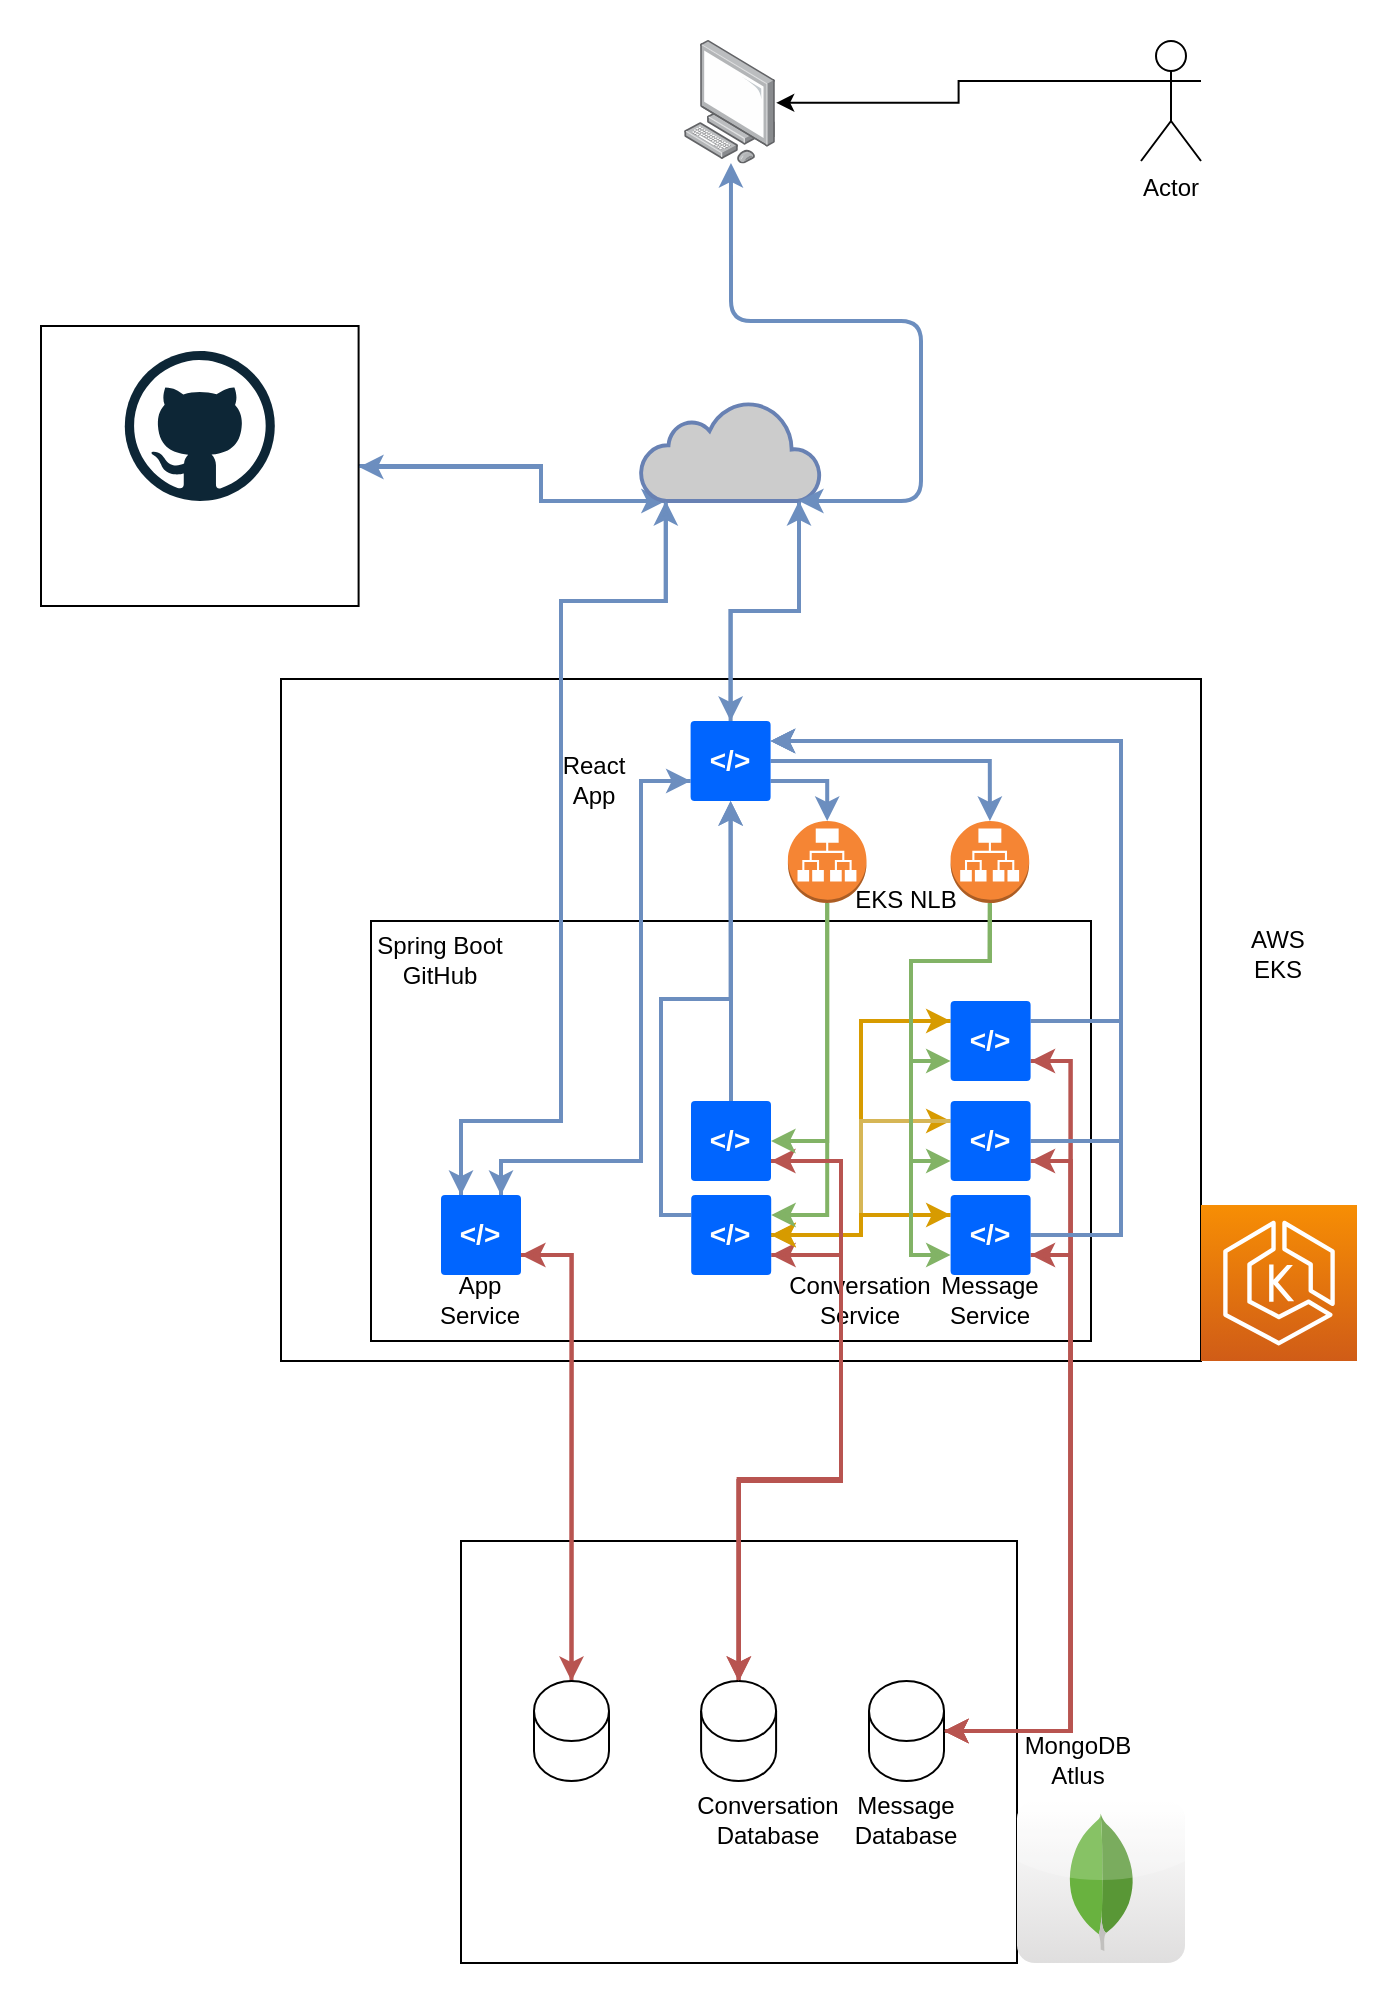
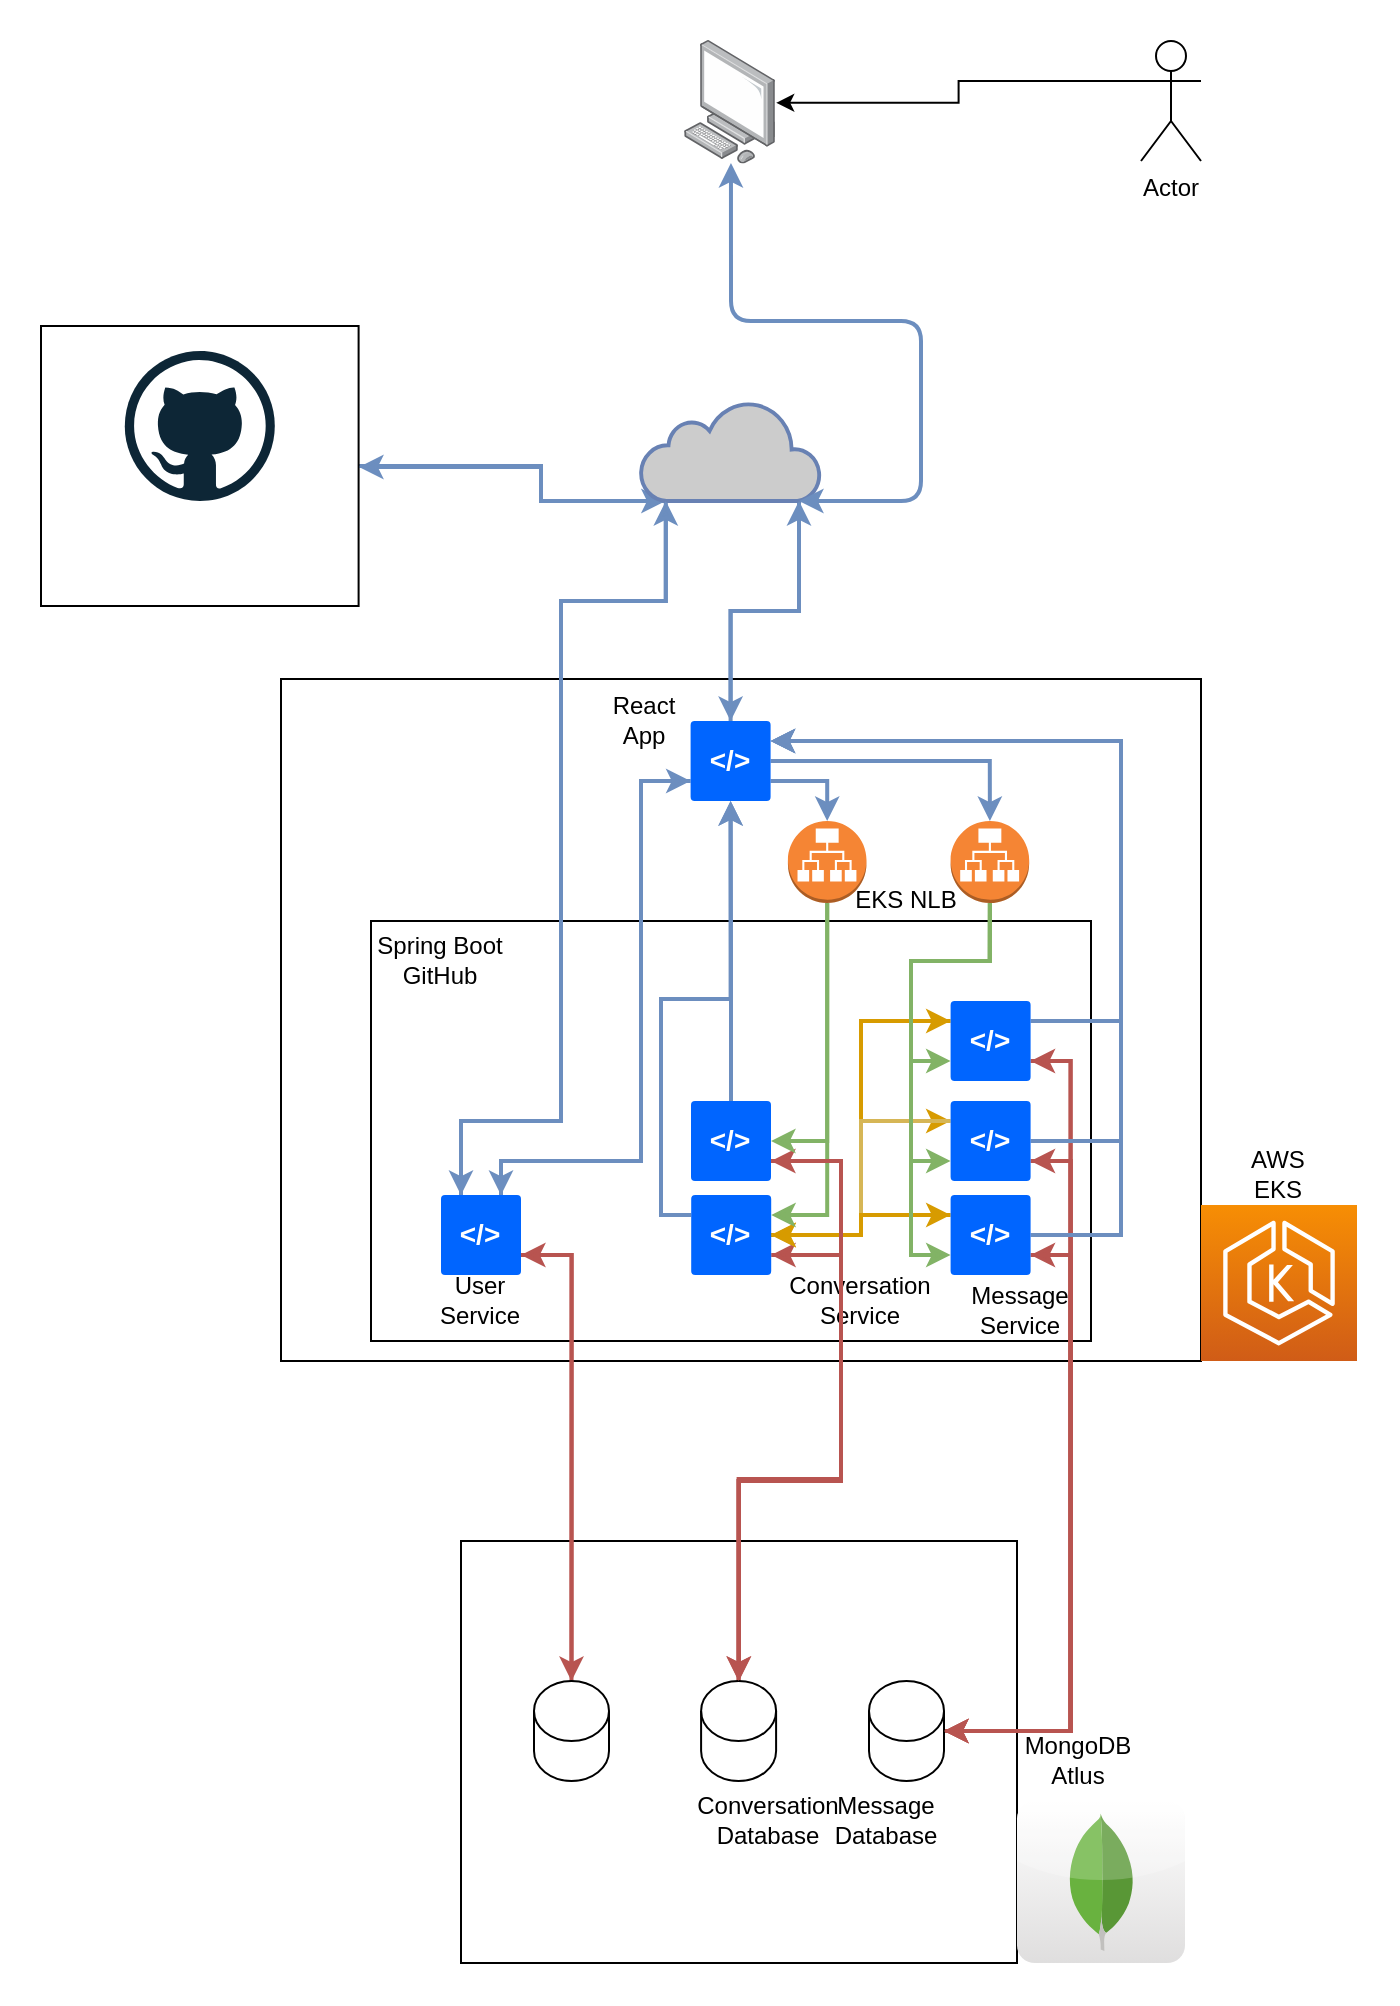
node "React App": moved (595, 781) -> (645, 721)
node "AWS EKS": moved (1279, 955) -> (1279, 1175)
node "App Service": label "App Service" -> "User Service"
node "Message Service": moved (991, 1301) -> (1021, 1311)
node "Message Database": moved (907, 1821) -> (887, 1821)
